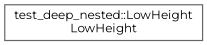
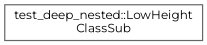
node "test_deep_nested::LowHeight LowHeight": label "test_deep_nested::LowHeight LowHeight" -> "test_deep_nested::LowHeight ClassSub"
